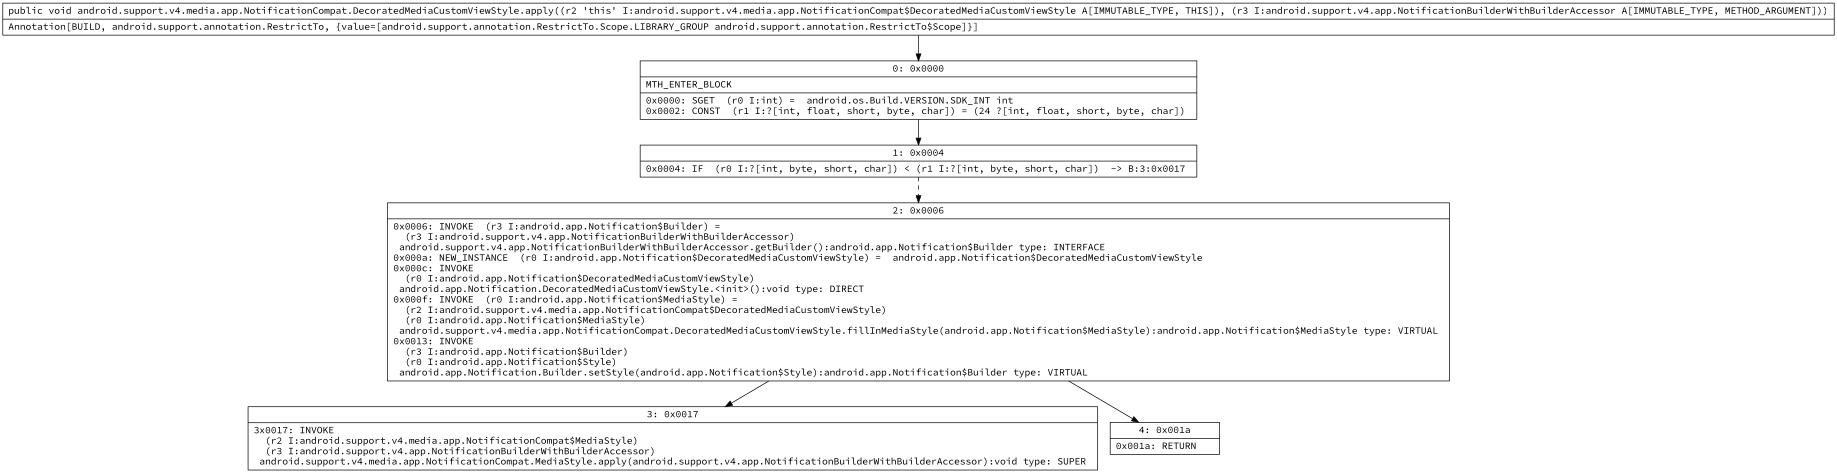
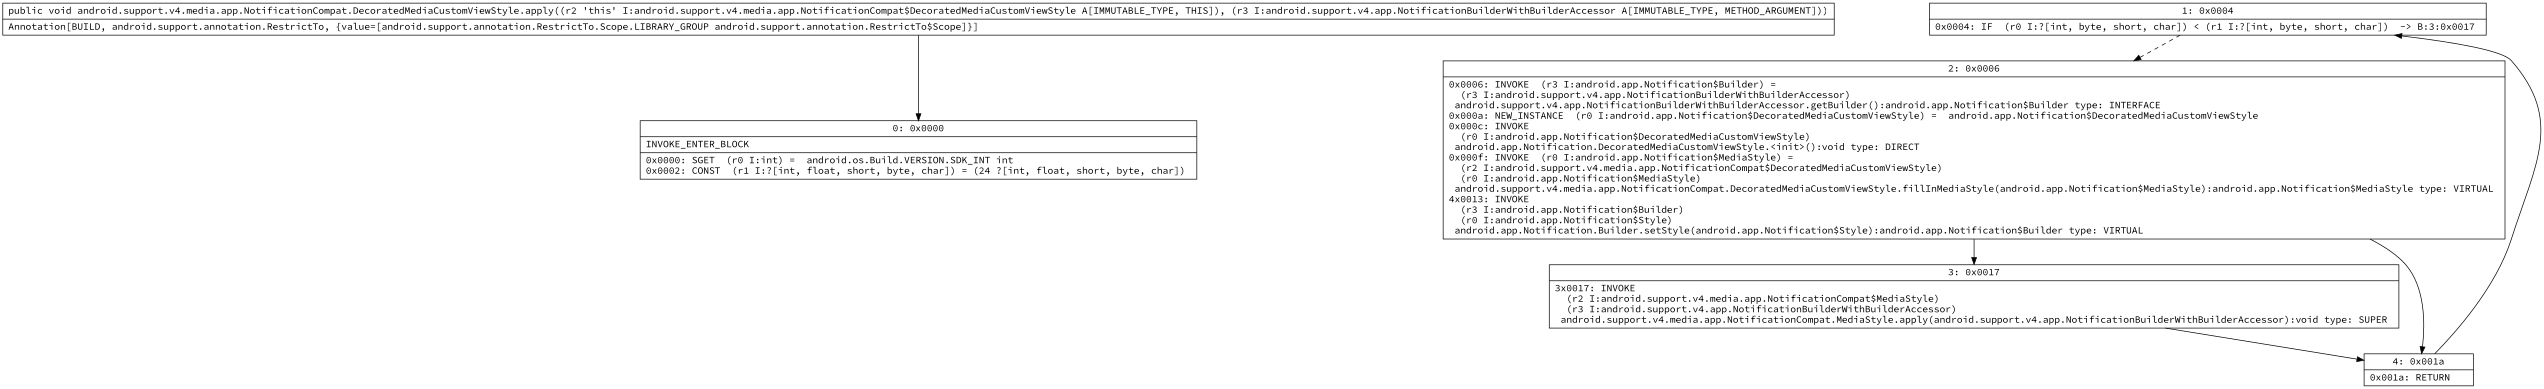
node "0: 0x0000": text "MTH_ENTER_BLOCK" -> "INVOKE_ENTER_BLOCK"
edge "0: 0x0000" -> "1: 0x0004": now "4: 0x001a" -> "1: 0x0004"
node "2: 0x0006": text "0x0013: INVOKE" -> "4x0013: INVOKE"
edge "3: 0x0017" -> "4: 0x001a": added
